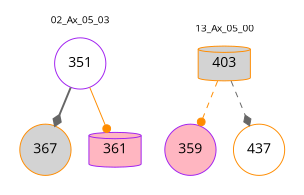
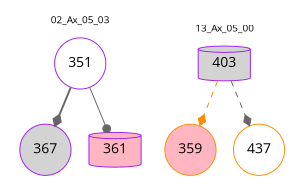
node "403": color darkorange -> purple
edge "403" -> "359": arrowhead dot -> diamond
edge "351" -> "361": color darkorange -> gray40
node "367": color darkorange -> purple
node "359": color purple -> darkorange
